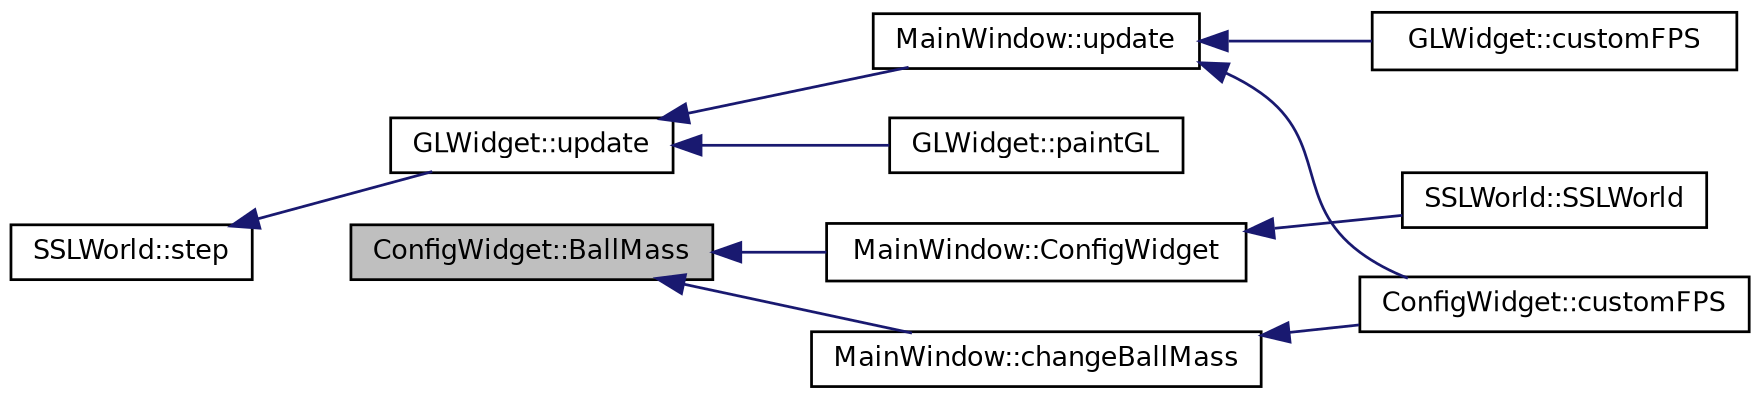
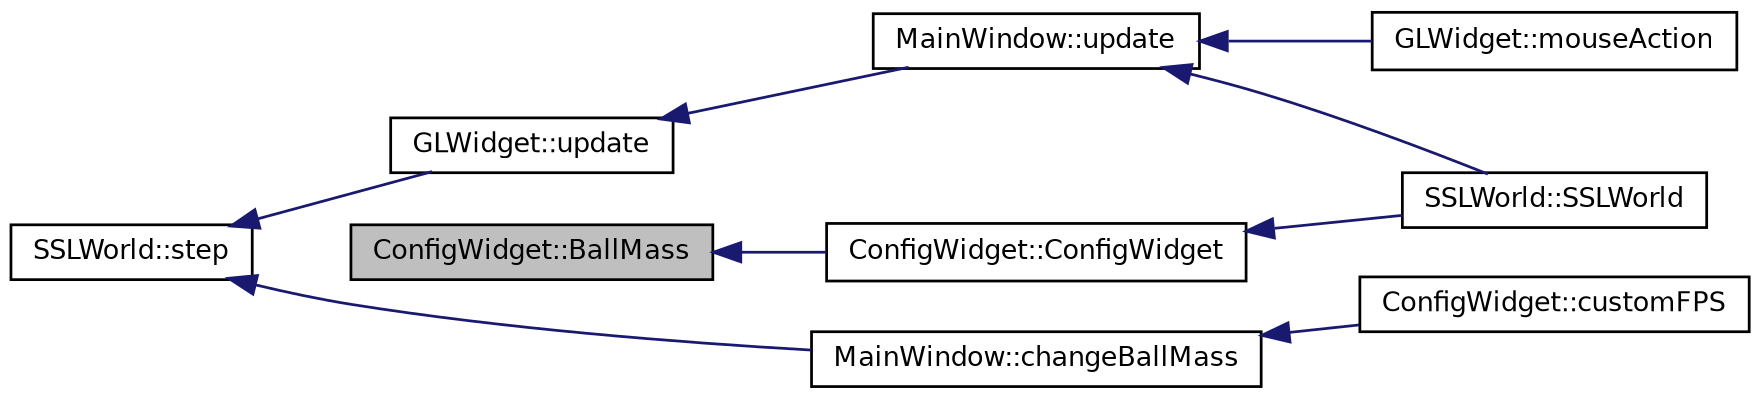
node "GLWidget::customFPS": label "GLWidget::customFPS" -> "GLWidget::mouseAction"
node "GLWidget::paintGL": removed
edge "ConfigWidget::customFPS" -> "MainWindow::update": now "SSLWorld::SSLWorld" -> "MainWindow::update"
node "MainWindow::ConfigWidget": label "MainWindow::ConfigWidget" -> "ConfigWidget::ConfigWidget"
edge "MainWindow::changeBallMass" -> "ConfigWidget::BallMass": now "MainWindow::changeBallMass" -> "SSLWorld::step"
